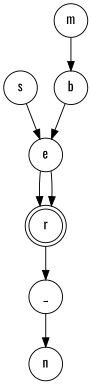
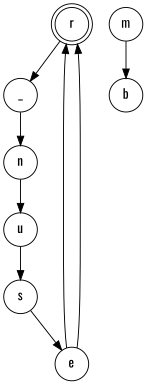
edge "b" -> "e": removed
node "u": added
